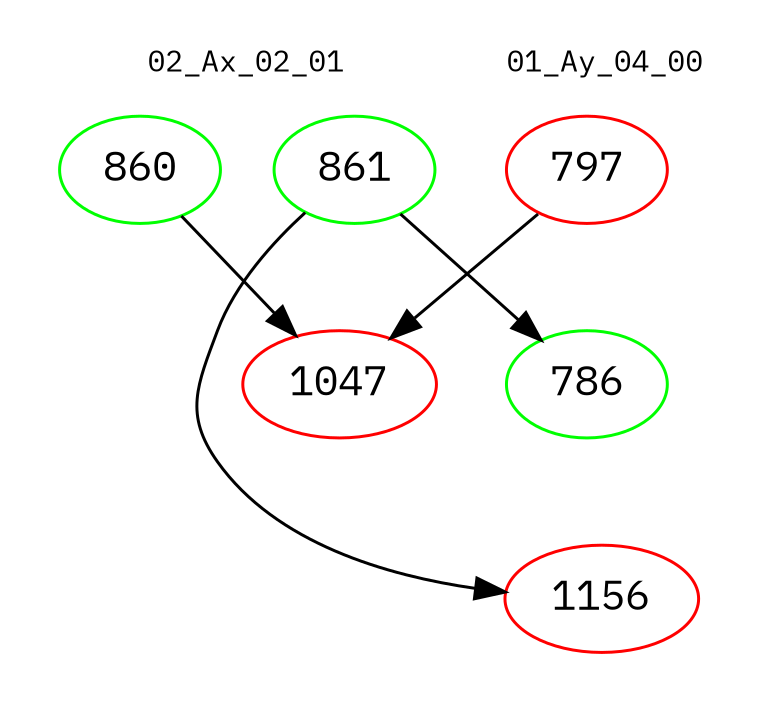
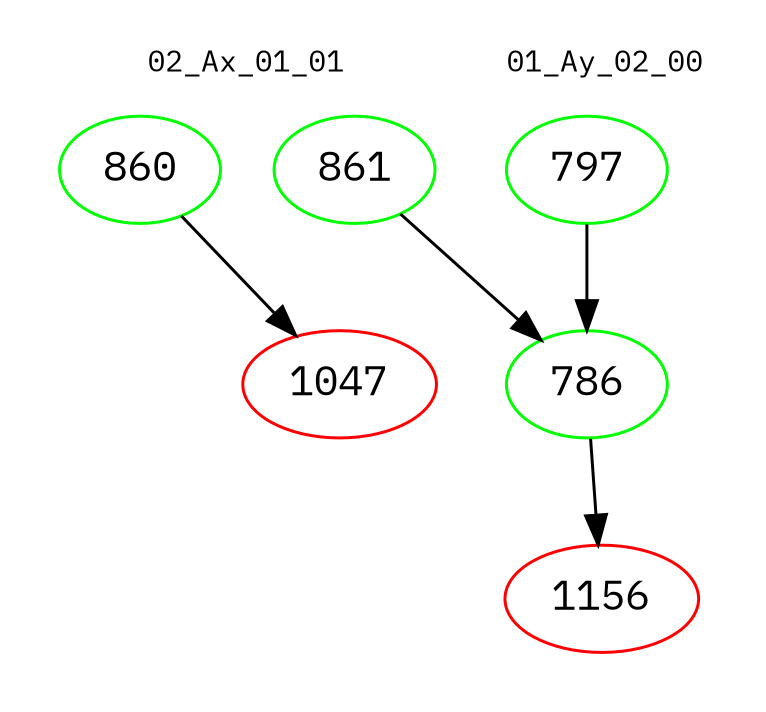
cluster "02_Ax_02_01": label "02_Ax_02_01" -> "02_Ax_01_01"
cluster "01_Ay_04_00": label "01_Ay_04_00" -> "01_Ay_02_00"
node "797": color red -> green
edge "797" -> "1047": now "797" -> "786"
edge "861" -> "1156": now "786" -> "1156"
